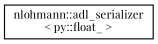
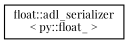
node "nlohmann::adl_serializer < py::float_ >": label "nlohmann::adl_serializer < py::float_ >" -> "float::adl_serializer < py::float_ >"
